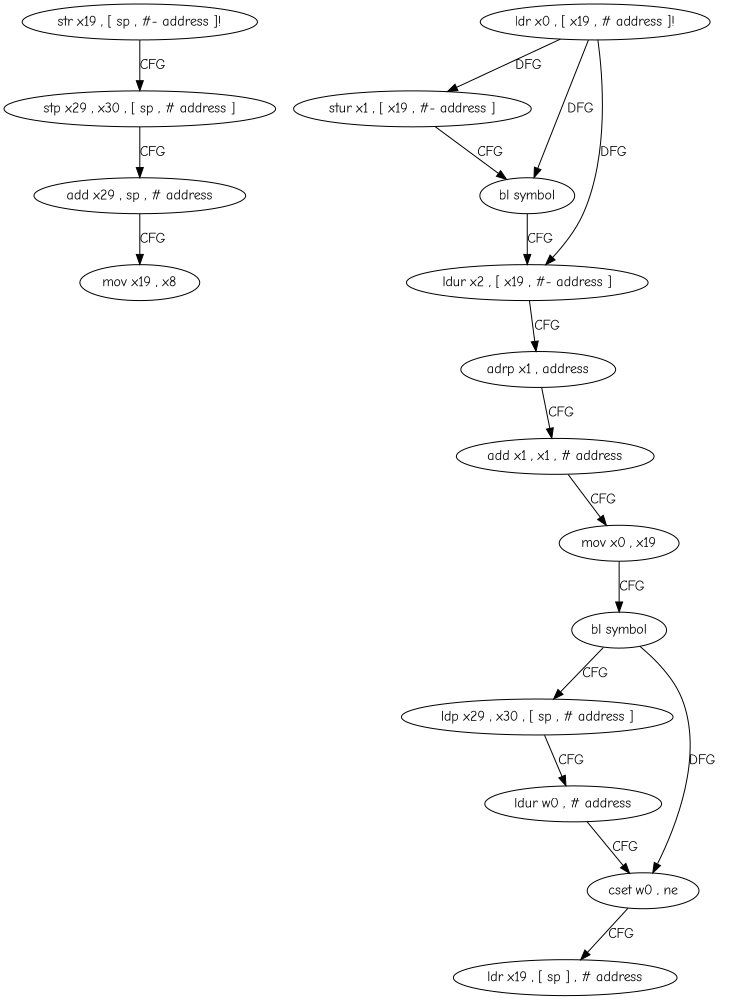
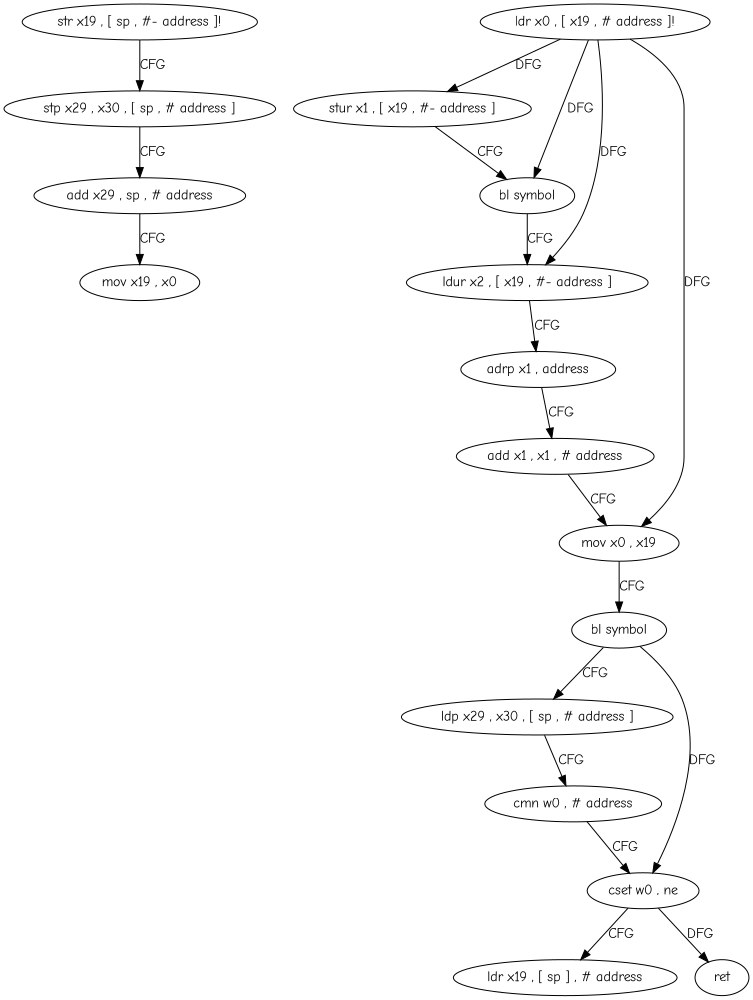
edge "ldr x0 , [ x19 , # address ]!" -> "mov x0 , x19": added, label "DFG"
node "mov x19 , x8": label "mov x19 , x8" -> "mov x19 , x0"
node "ldur w0 , # address": label "ldur w0 , # address" -> "cmn w0 , # address"
node "ret": added
